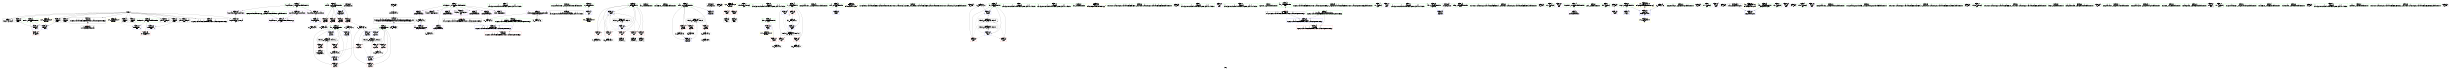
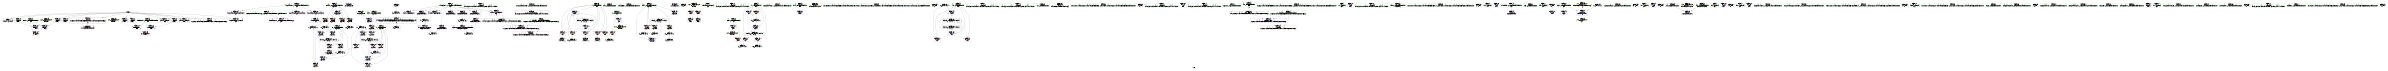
node "NodeID: 46": text "main" -> "arraydestroy"
node "NodeID: 95": added
node "NodeID: 90": text "__retval_global_var_init" -> "__cxx_global_var_init"
node "NodeID: 116": added
node "NodeID: 113": added
